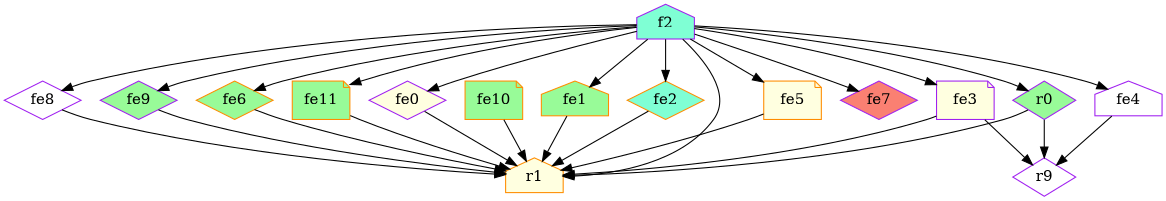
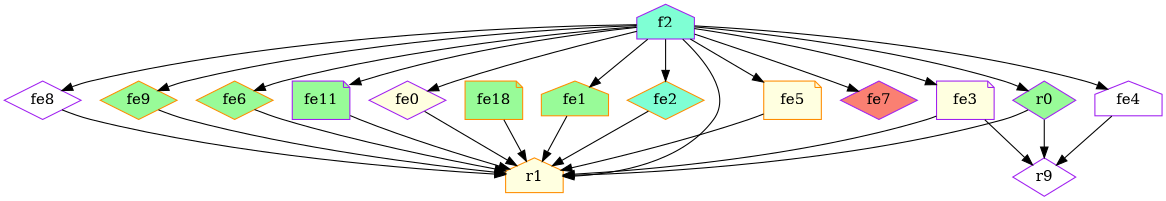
node "fe9": color purple -> darkorange
node "fe11": color darkorange -> purple
node "fe10": label "fe10" -> "fe18"
